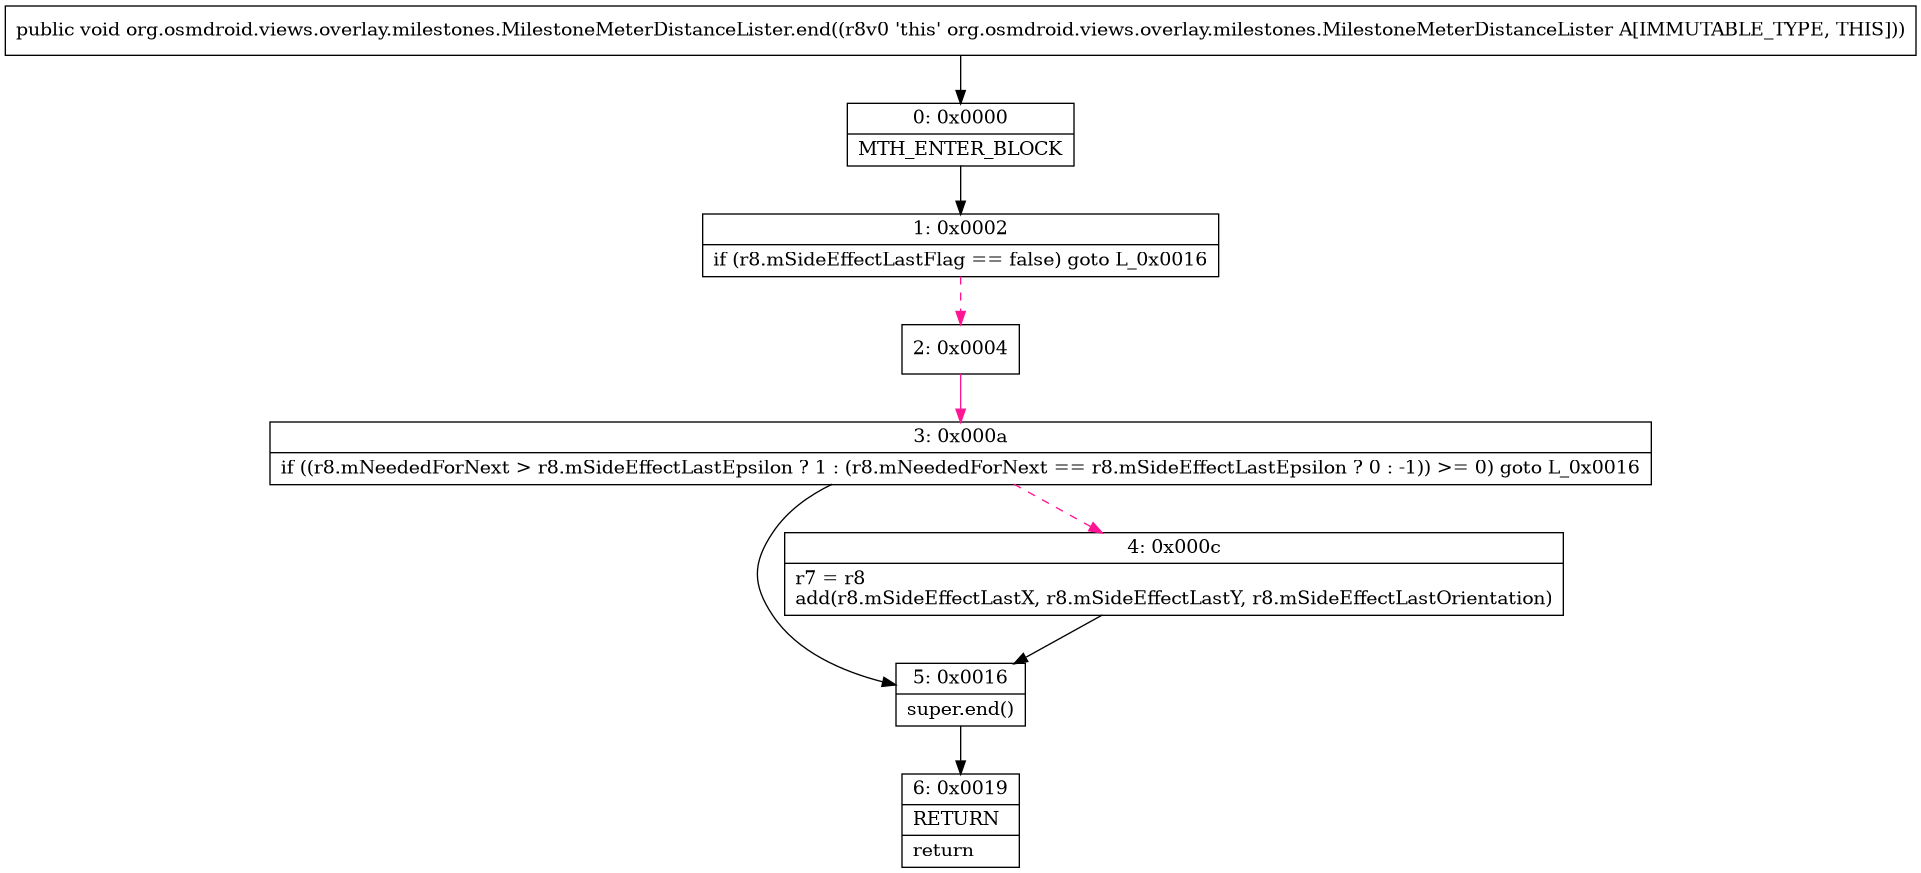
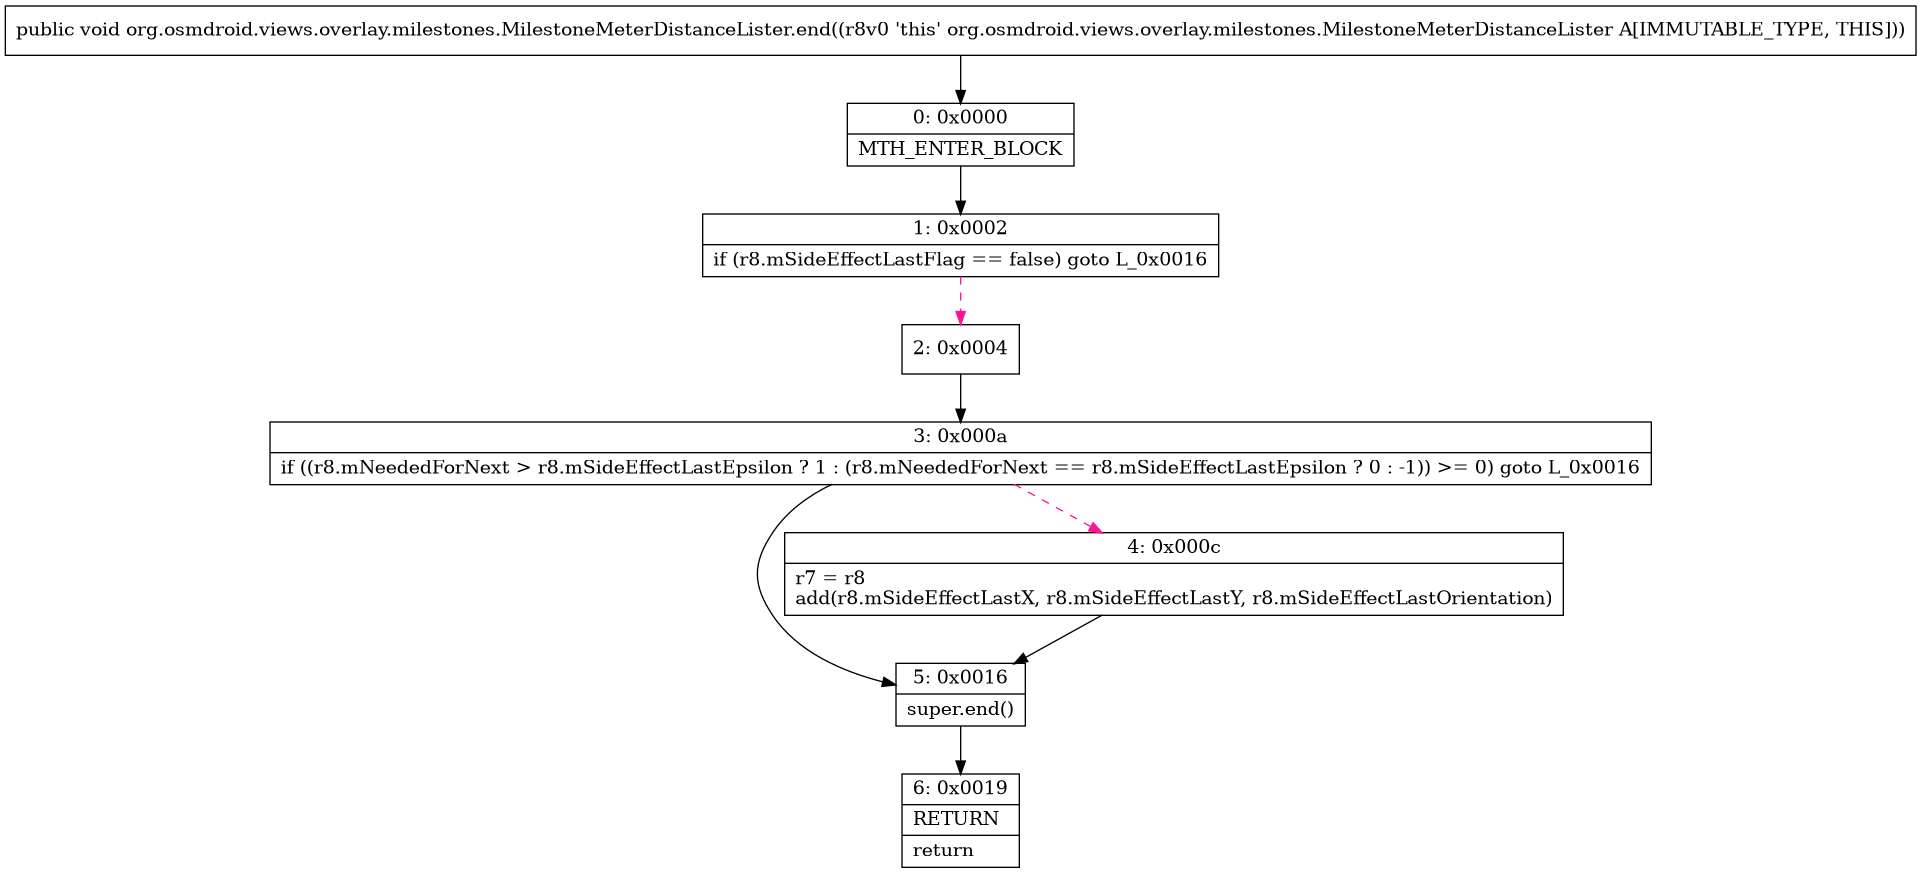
edge "2: 0x0004" -> "3: 0x000a": color deeppink -> black
